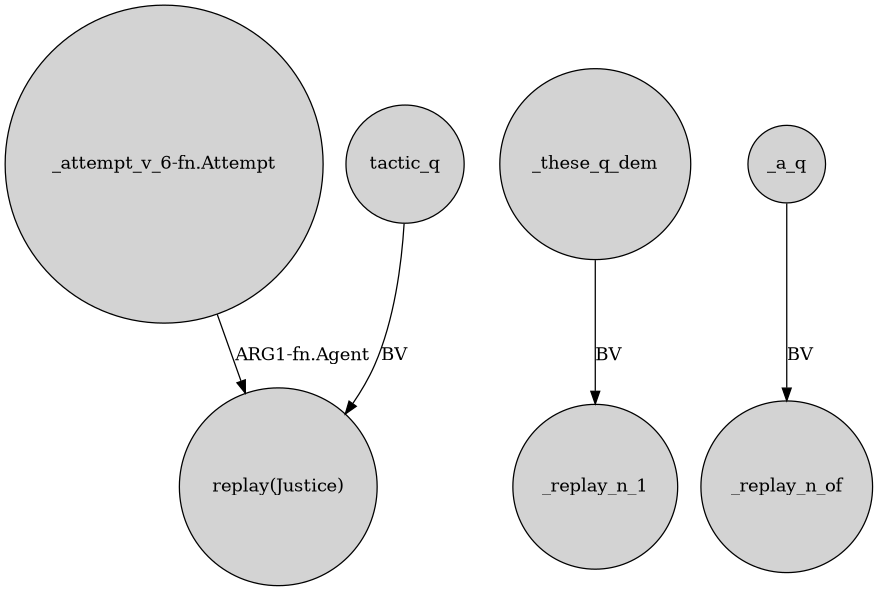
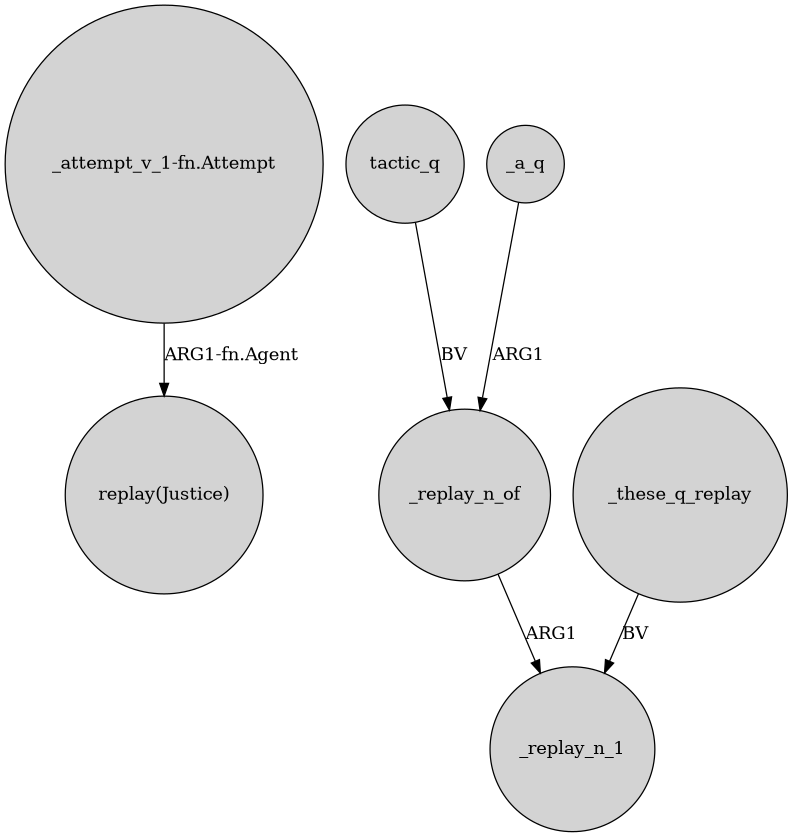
node "_attempt_v_6-fn.Attempt": label "_attempt_v_6-fn.Attempt" -> "_attempt_v_1-fn.Attempt"
node "_these_q_dem": label "_these_q_dem" -> "_these_q_replay"
edge "tactic_q" -> "replay(Justice)": now "tactic_q" -> "_replay_n_of"
edge "_a_q" -> "_replay_n_of": label "BV" -> "ARG1"
edge "_replay_n_of" -> "_replay_n_1": added, label "ARG1"
